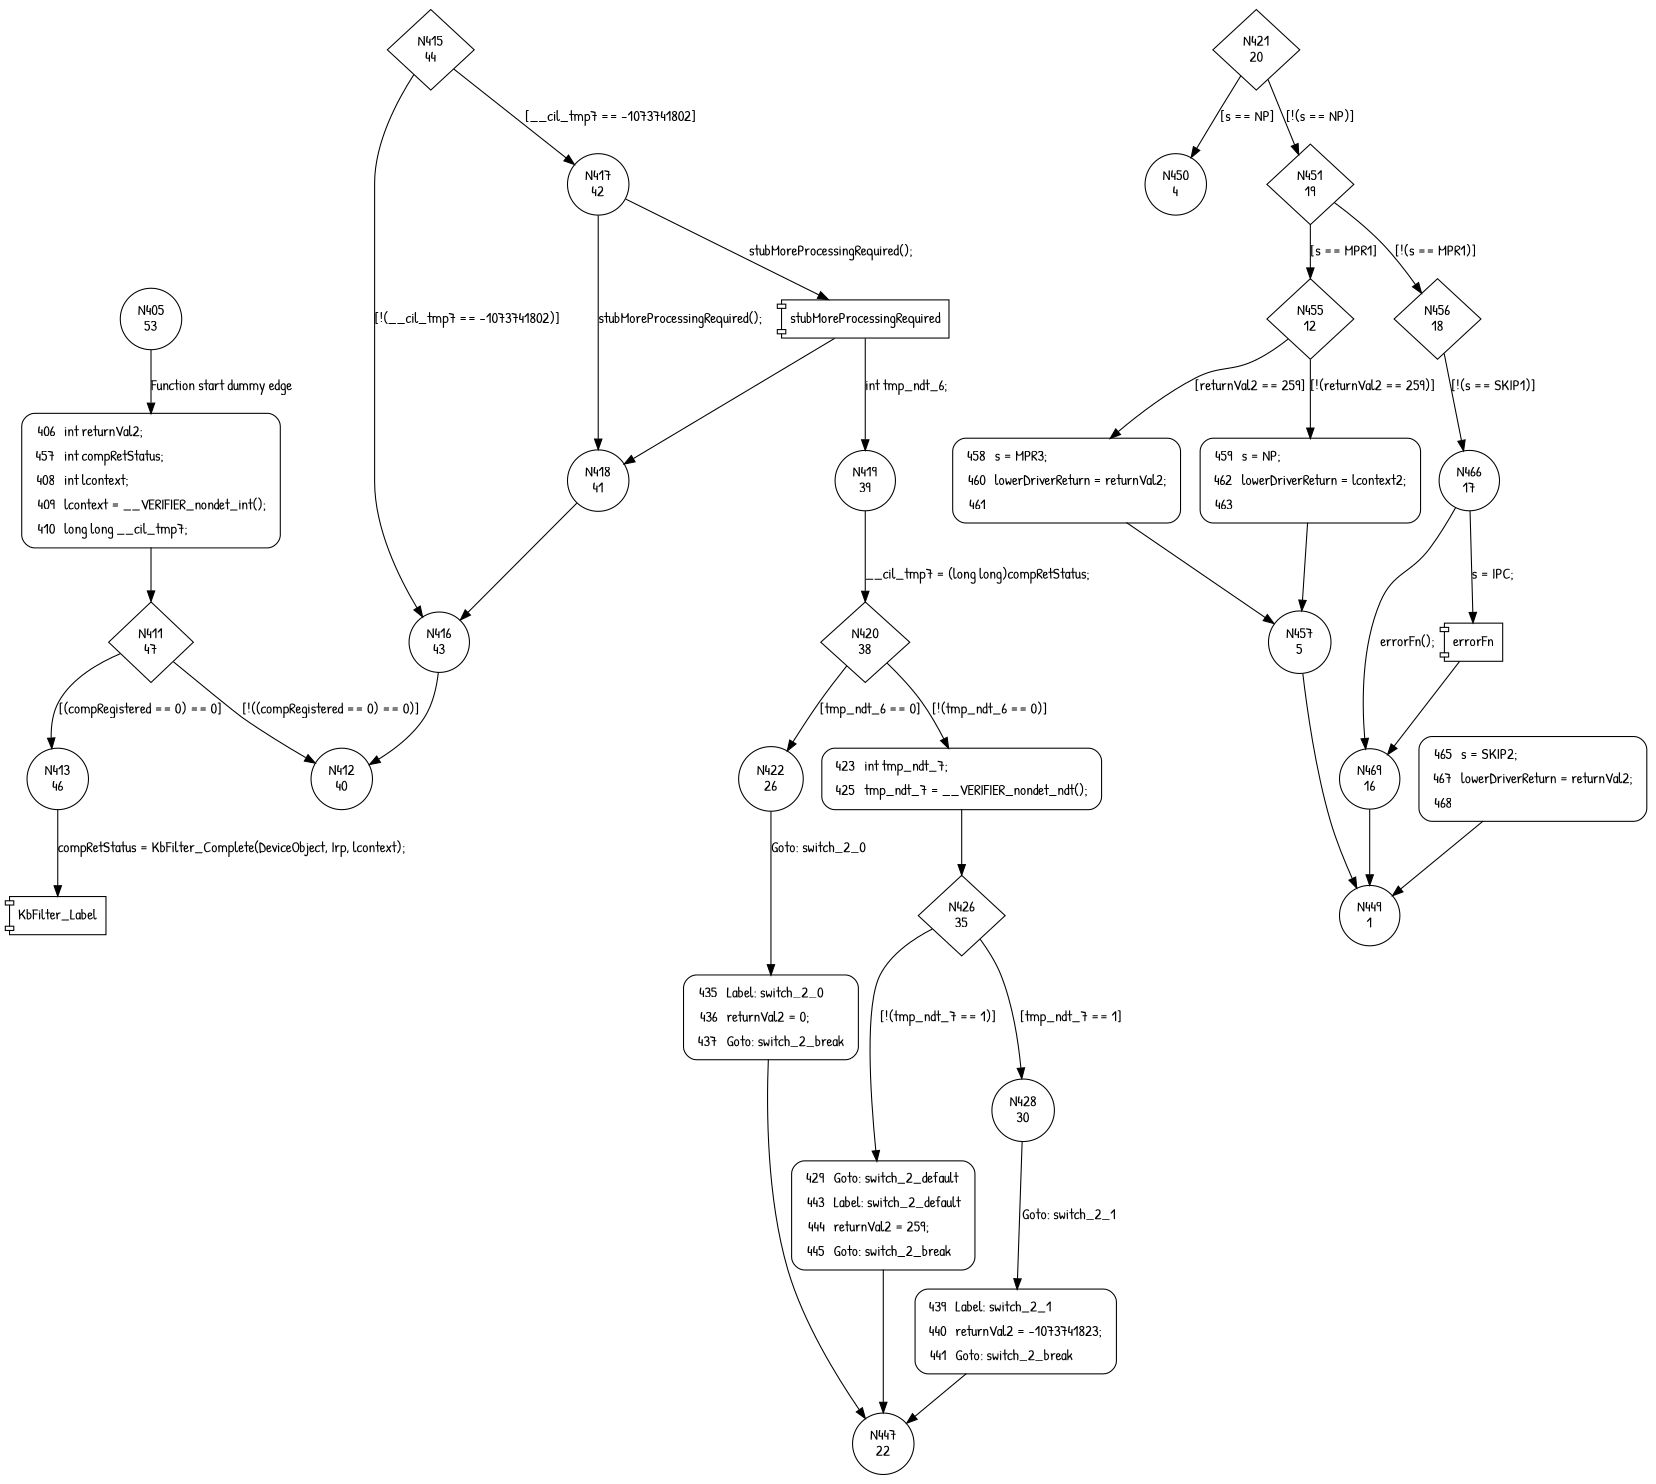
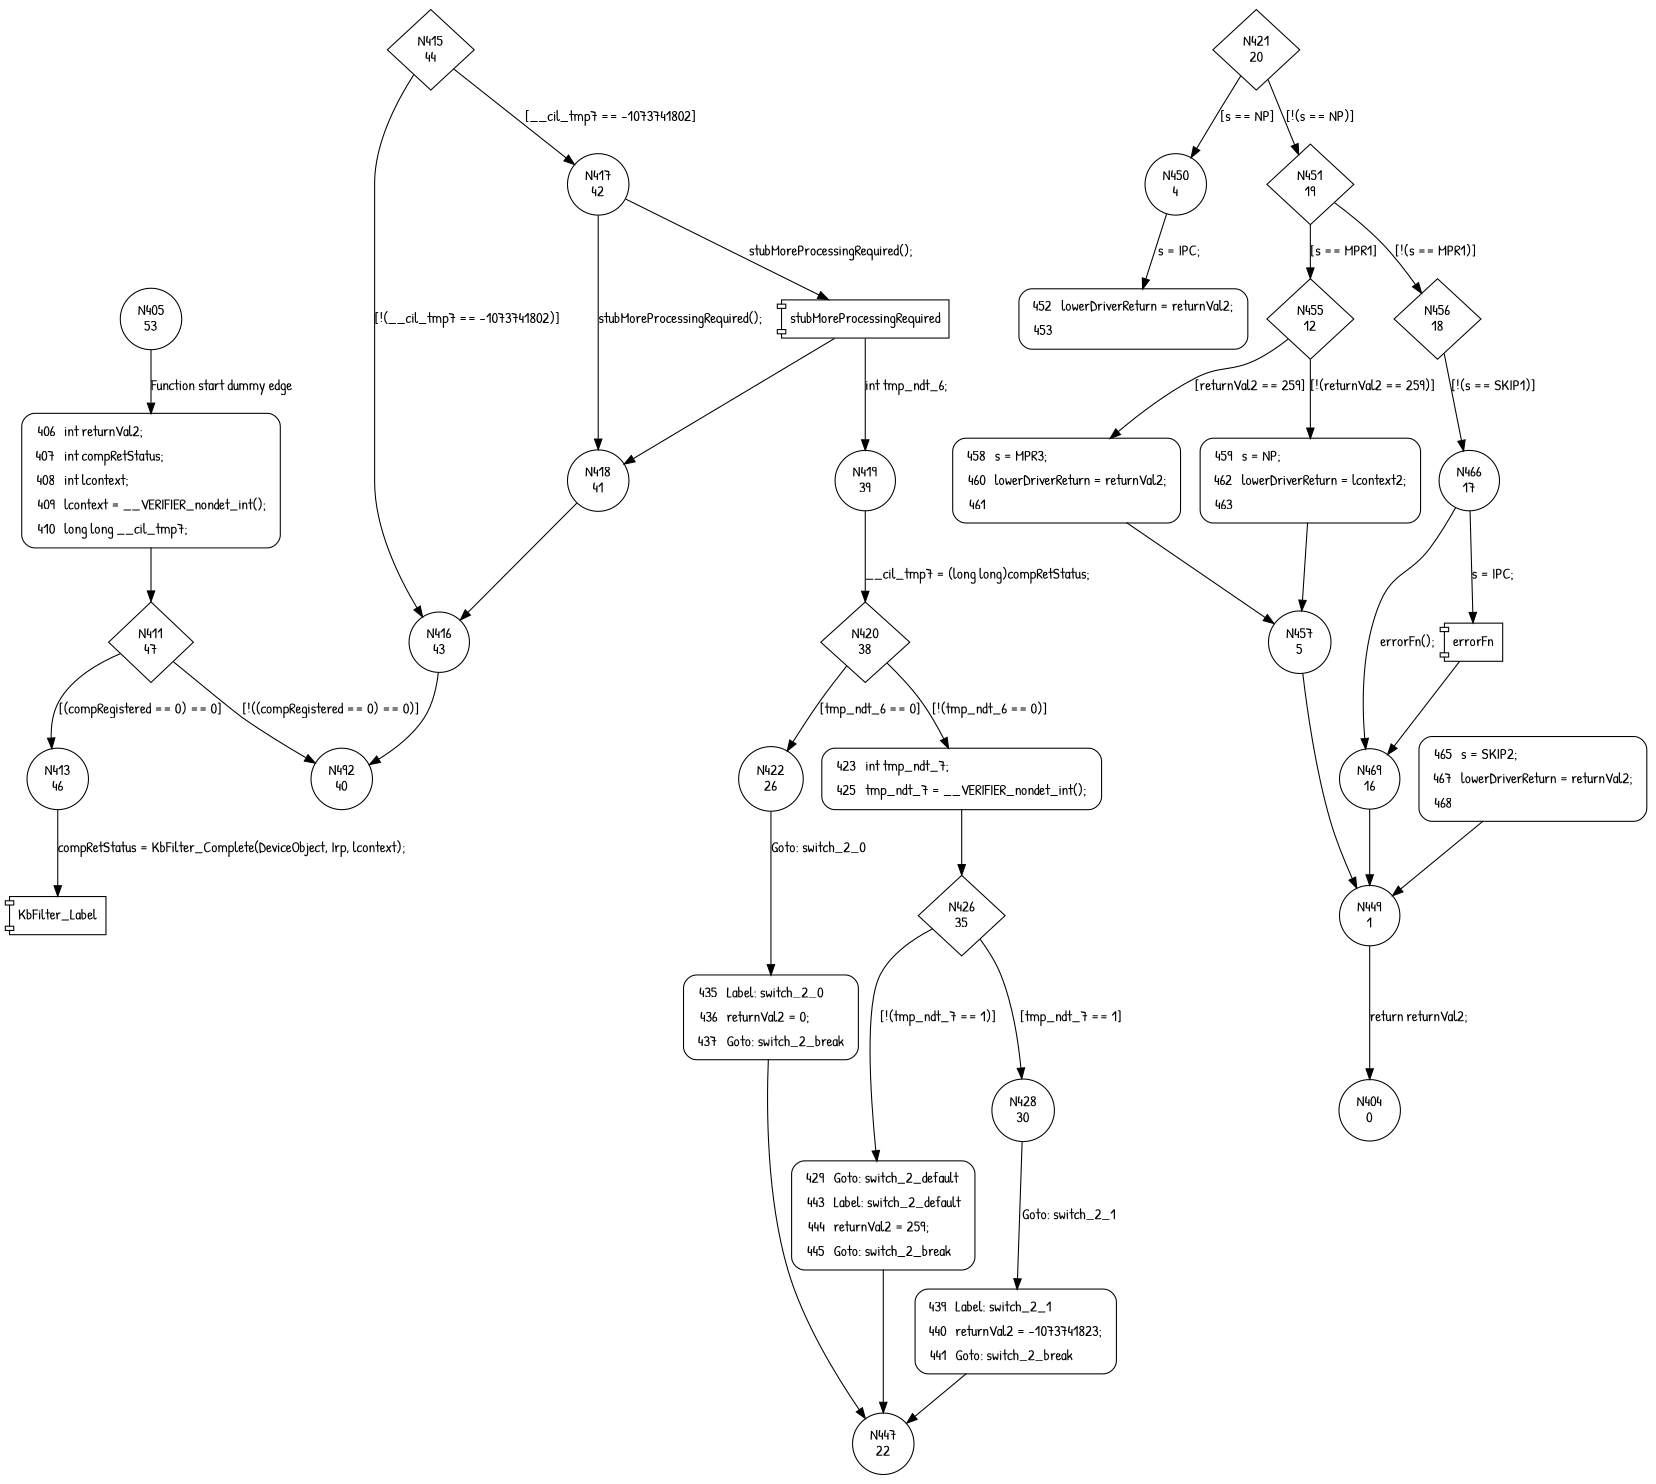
node "452": added
node "406": text "457" -> "407"
node "N412 40": label "N412 40" -> "N492 40"
node "423": text "tmp_ndt_7 = __VERIFIER_nondet_ndt();" -> "tmp_ndt_7 = __VERIFIER_nondet_int();"
node "N404 0": added
